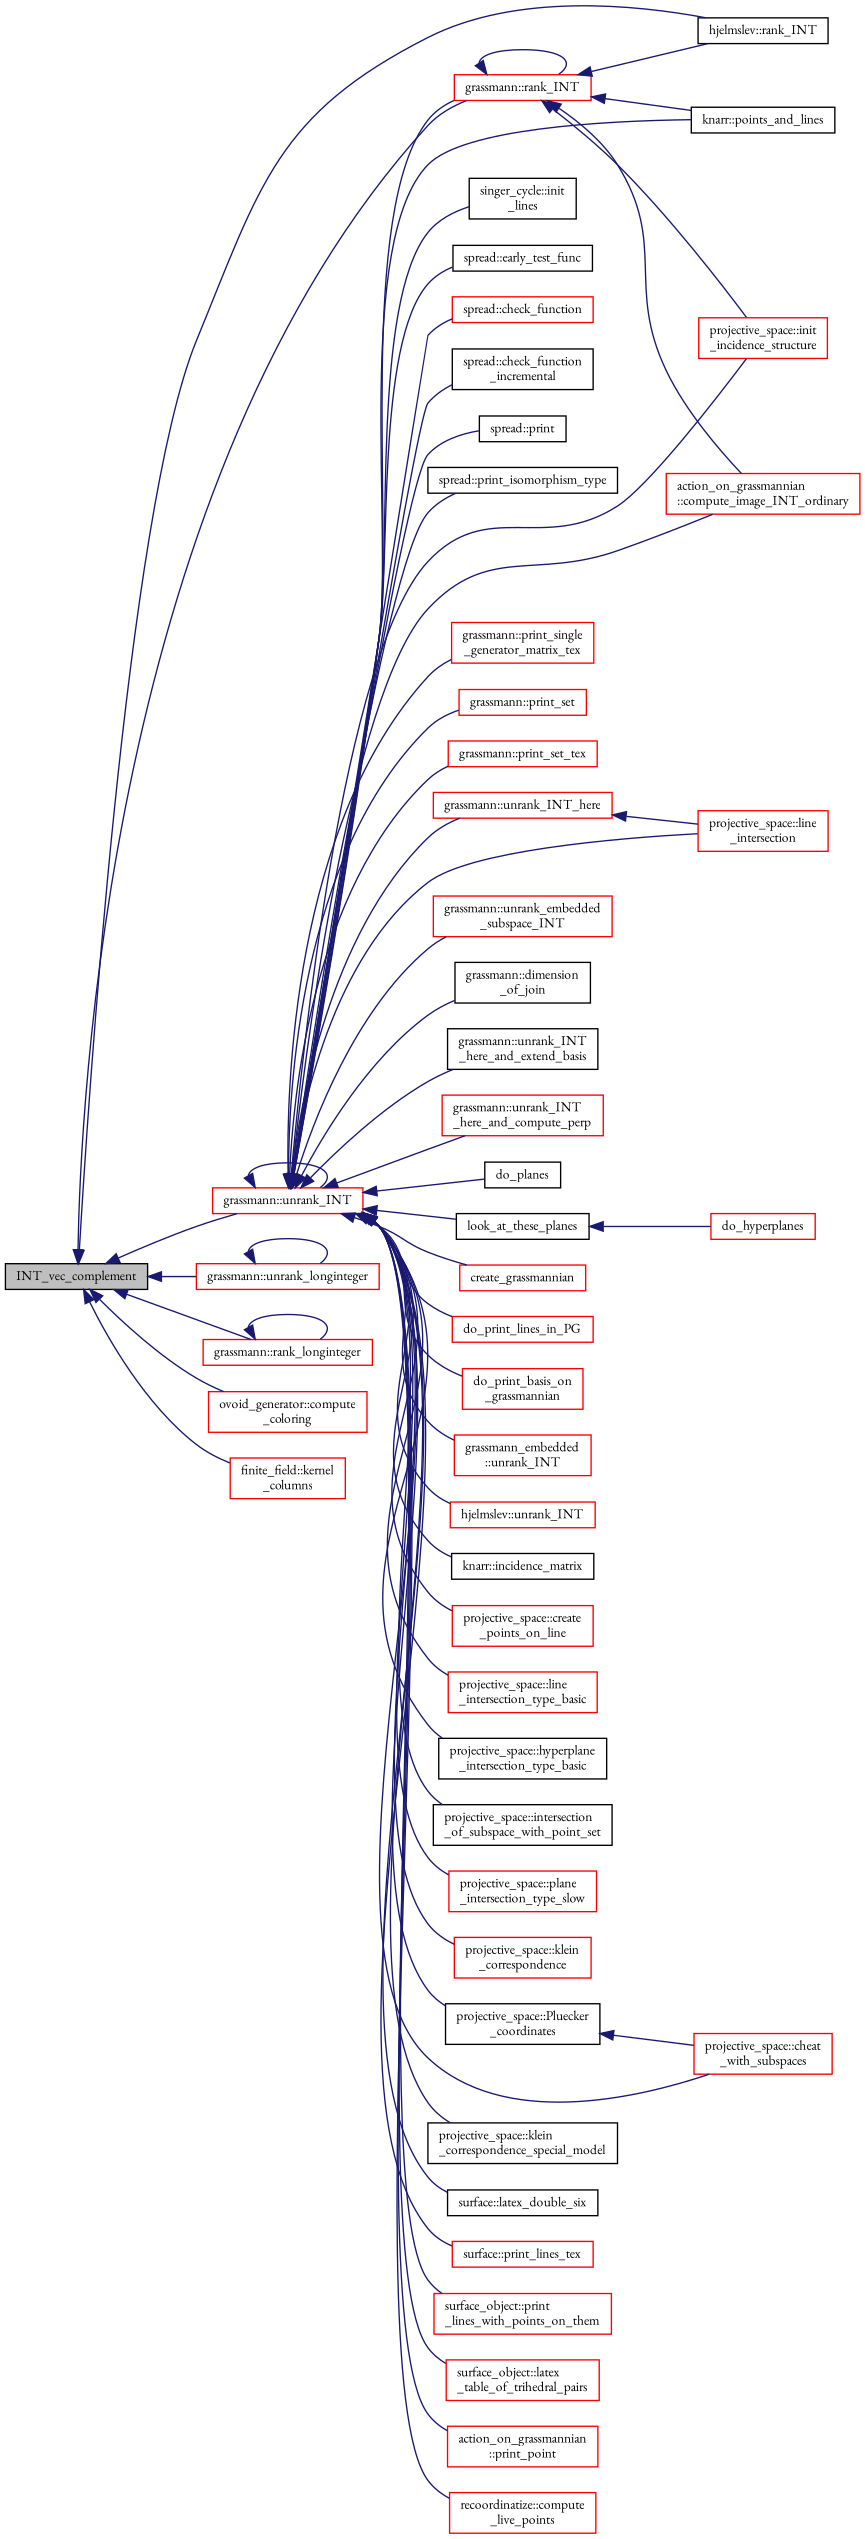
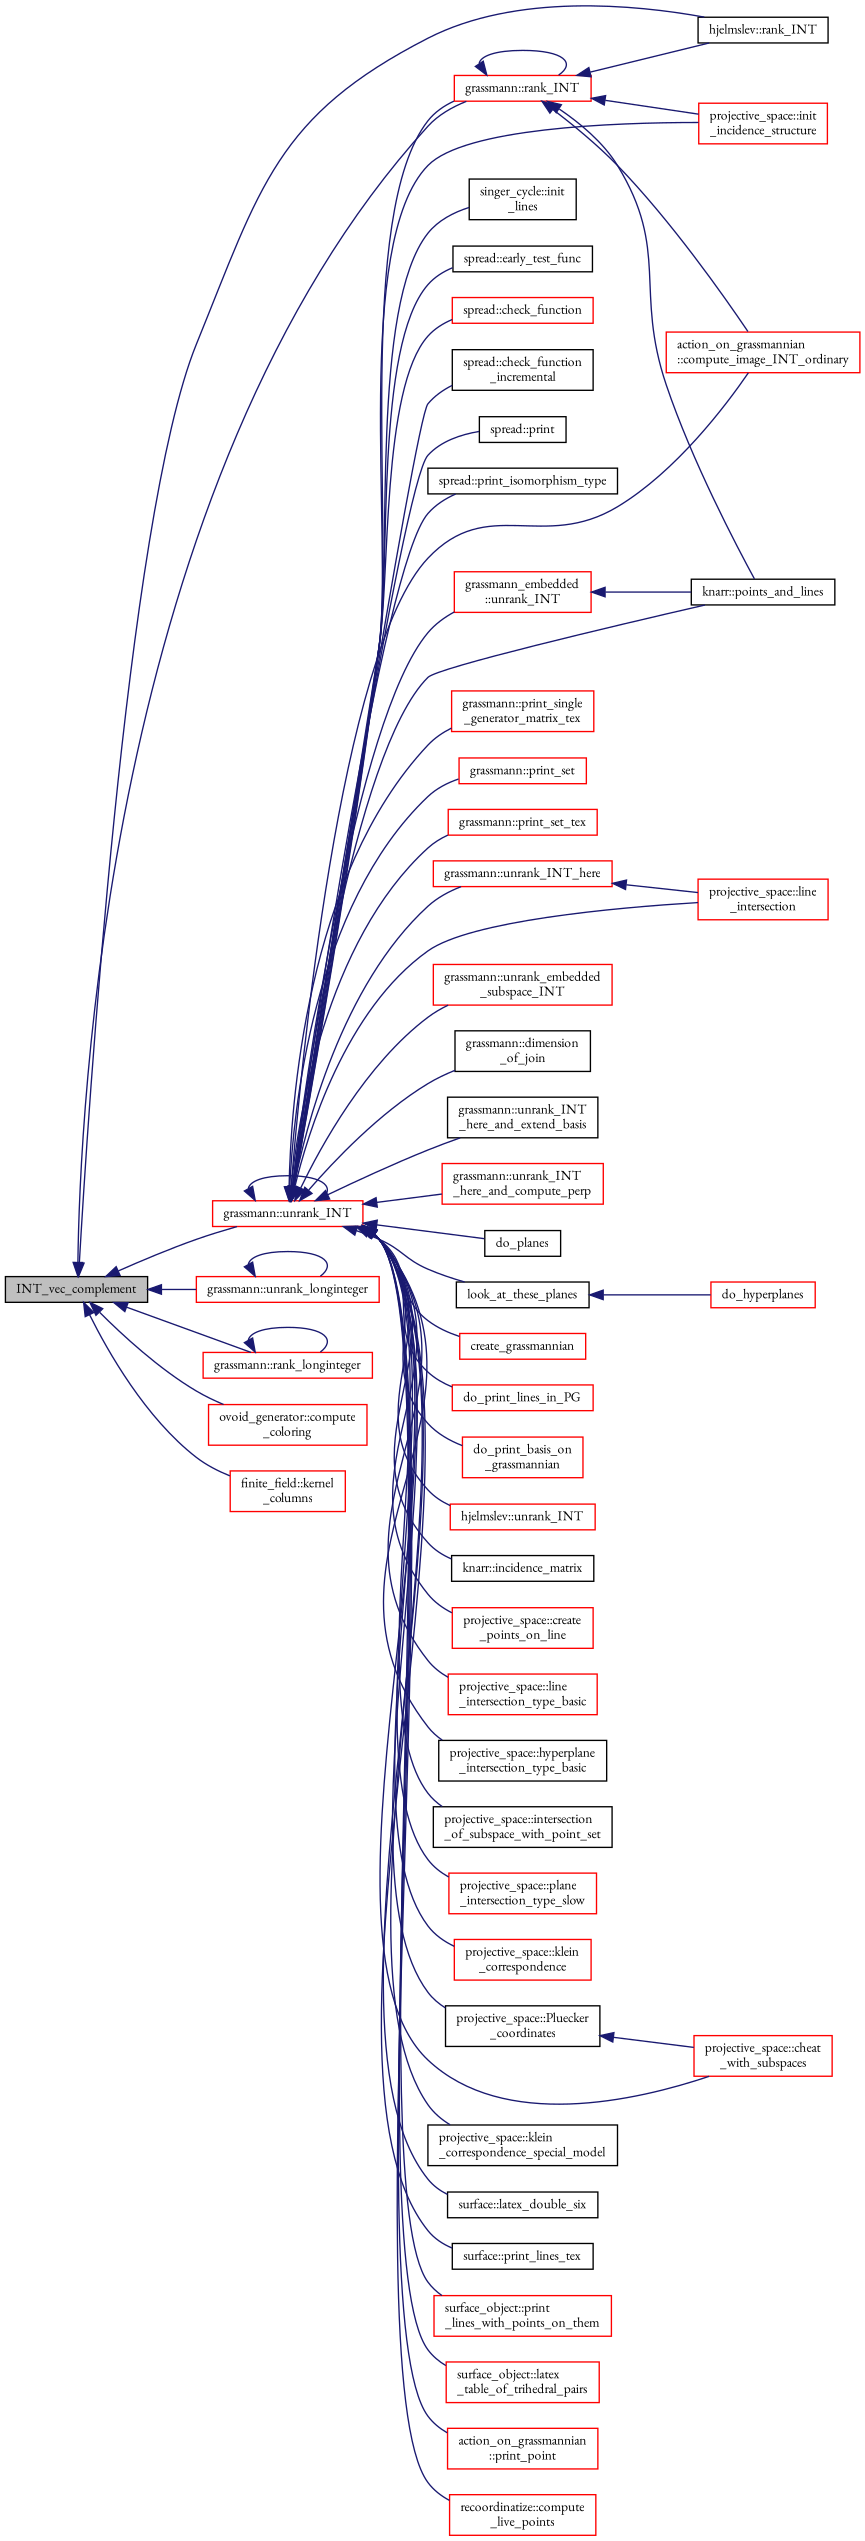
edge "knarr::points_and_lines" -> "grassmann_embedded ::unrank_INT": added
node "surface::print_lines_tex": color red -> black
